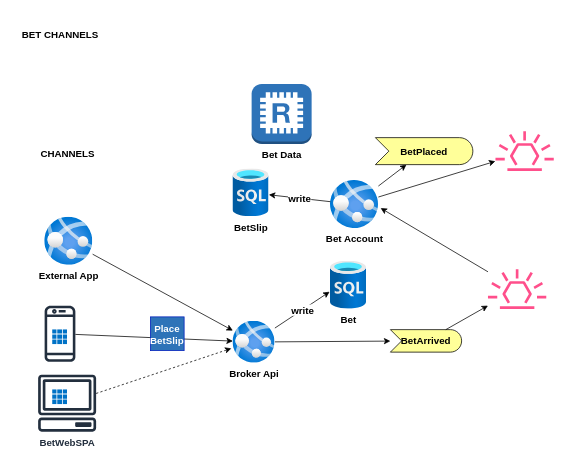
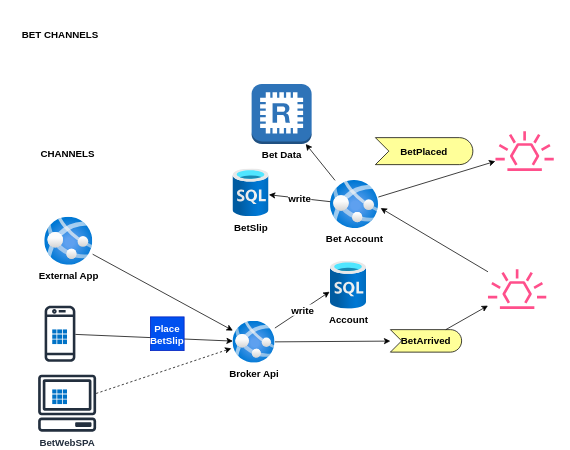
edge "Bet Account" -> "BetPlaced": now "Bet Account" -> "Bet Data"
node "Bet": label "Bet" -> "Account"
node "Place BetSlip": fillcolor #2e73b8 -> #0050ef
